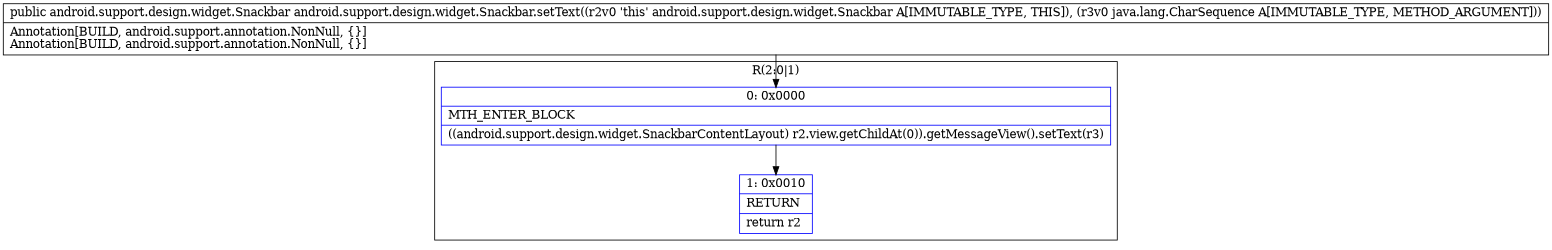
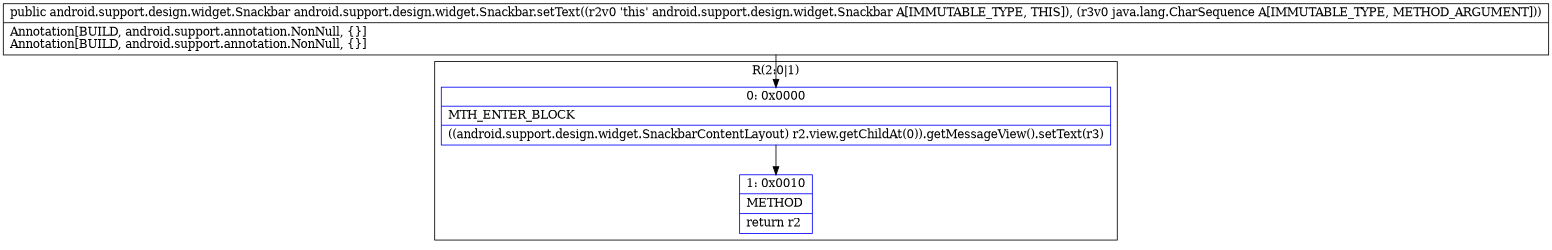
node "1: 0x0010": text "RETURN" -> "METHOD"
